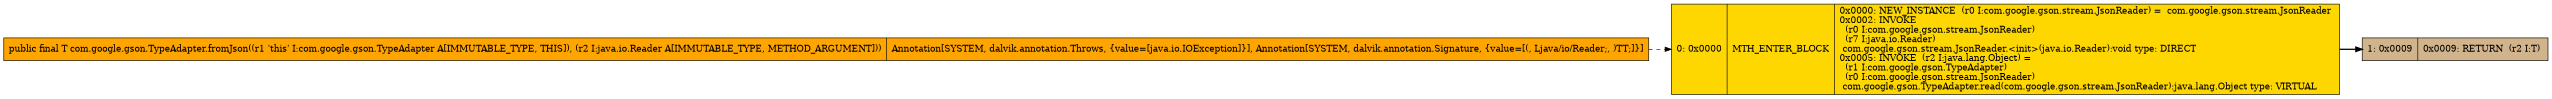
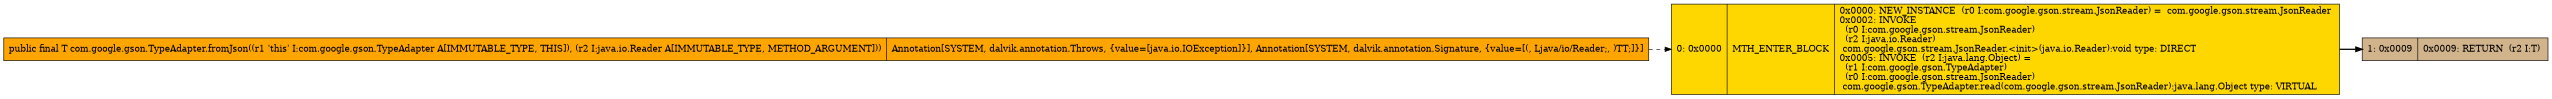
node "0: 0x0000": text "(r7 I:java.io.Reader)" -> "(r2 I:java.io.Reader)"
